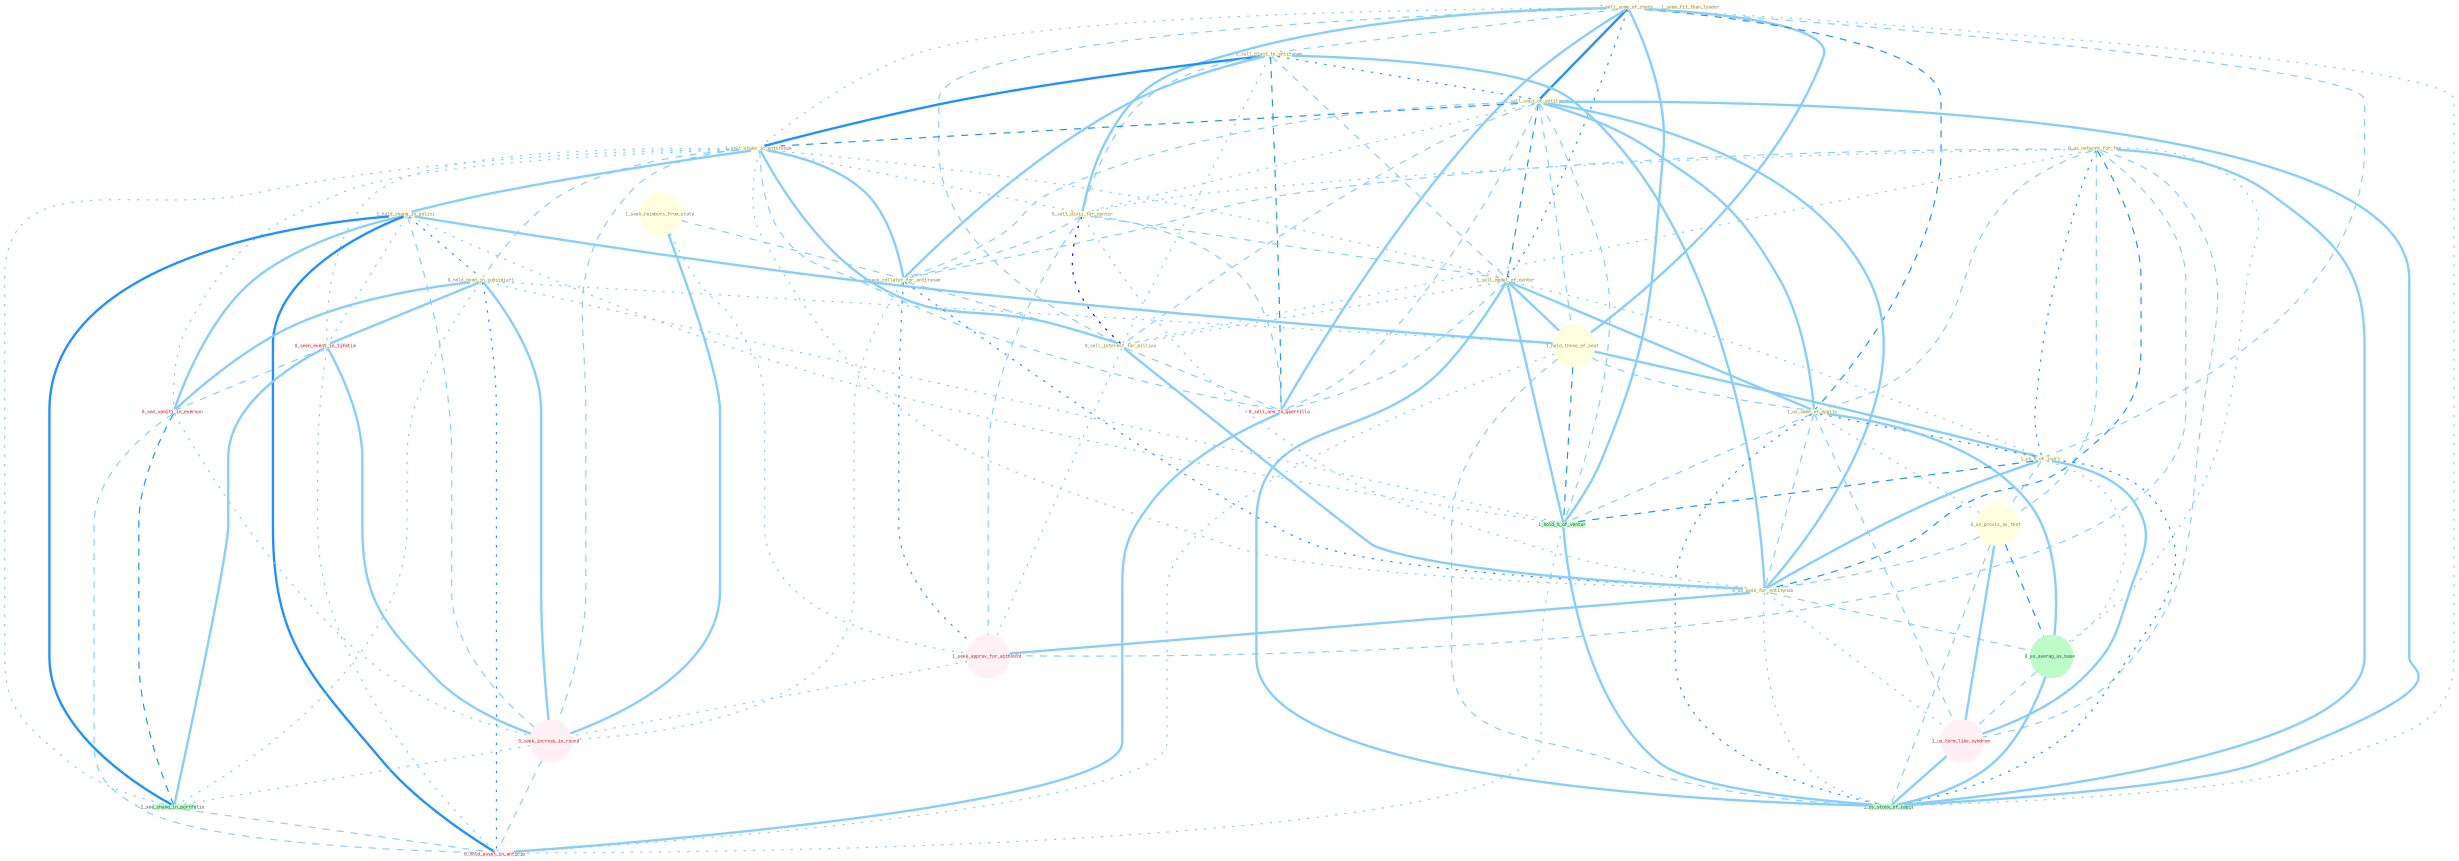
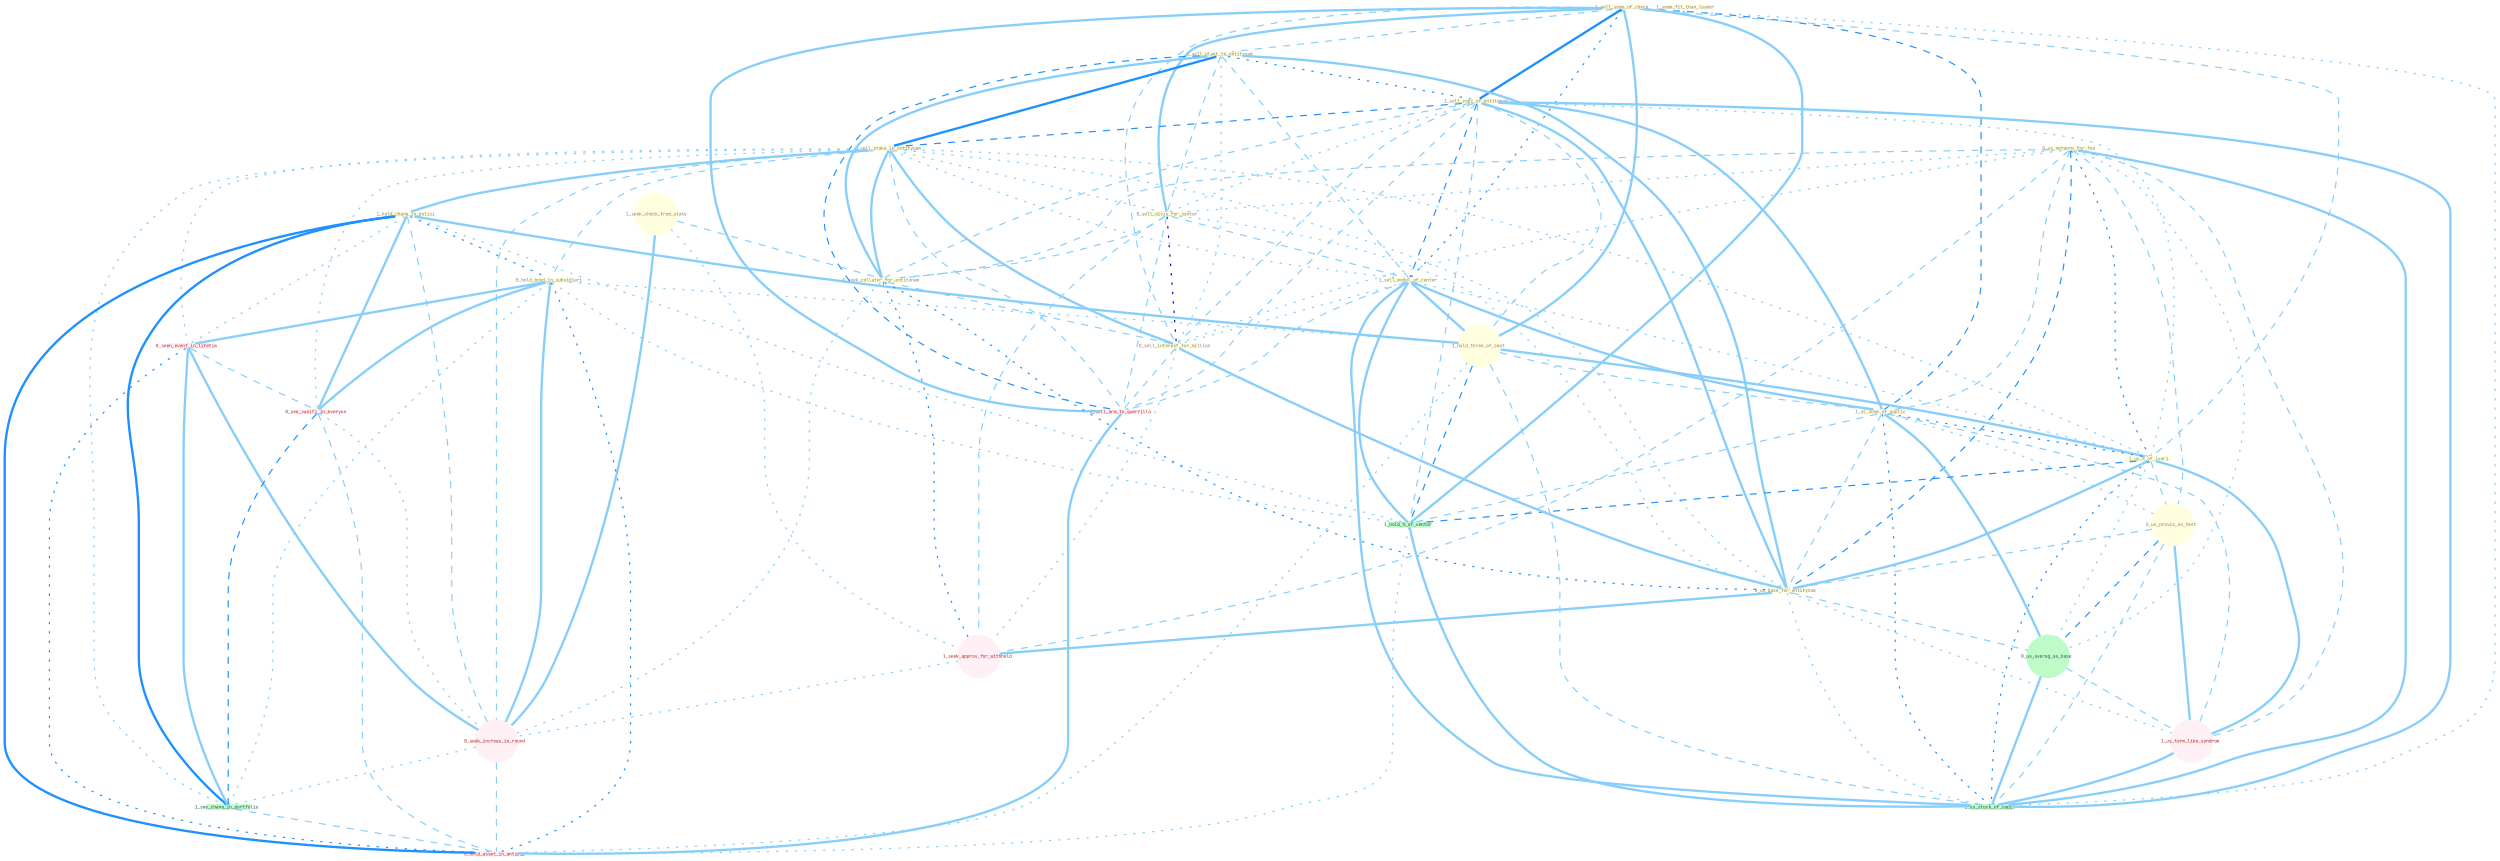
edge "1_sell_some_of_check" -- "1_sell_stake_in_entitynam": now "1_us_%_of_ivori" -- "1_sell_stake_in_entitynam"
edge "1_sell_copi_of_entitynam" -- "1_us_%_of_ivori": added
node "1_seek_reimburs_from_state": label "1_seek_reimburs_from_state" -> "1_seek_check_from_state"
edge "0_seen_event_in_lifetim" -- "0_hold_asset_in_anticip": color #87cefa -> #1e90ff
